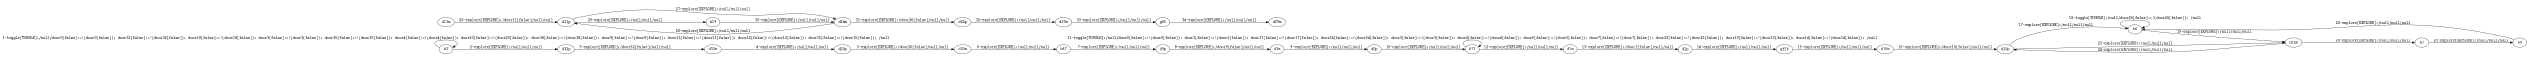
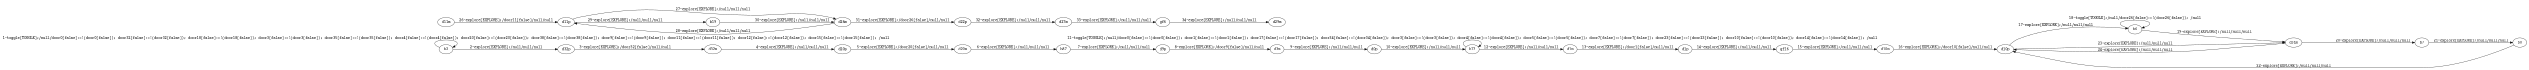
edge "b0" -> "b6": now "b0" -> "d10p"
